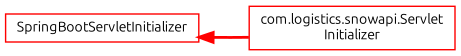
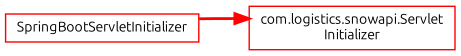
edge "com.logistics.snowapi.Servlet Initializer" -> "SpringBootServletInitializer": reversed
